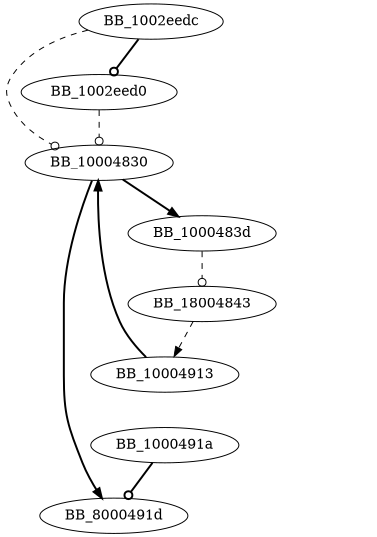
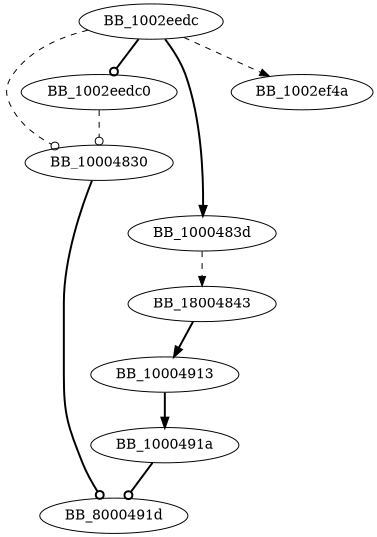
node "BB_1002eed0": label "BB_1002eed0" -> "BB_1002eedc0"
node "BB_1002ef4a": added
edge "BB_10004830" -> "BB_1000483d": now "BB_1002eedc" -> "BB_1000483d"
edge "BB_1000483d" -> "BB_18004843": arrowhead odot -> normal
edge "BB_10004913" -> "BB_10004830": now "BB_10004913" -> "BB_1000491a"
edge "BB_18004843" -> "BB_10004913": style dashed -> bold
edge "BB_10004830" -> "BB_8000491d": arrowhead normal -> odot
